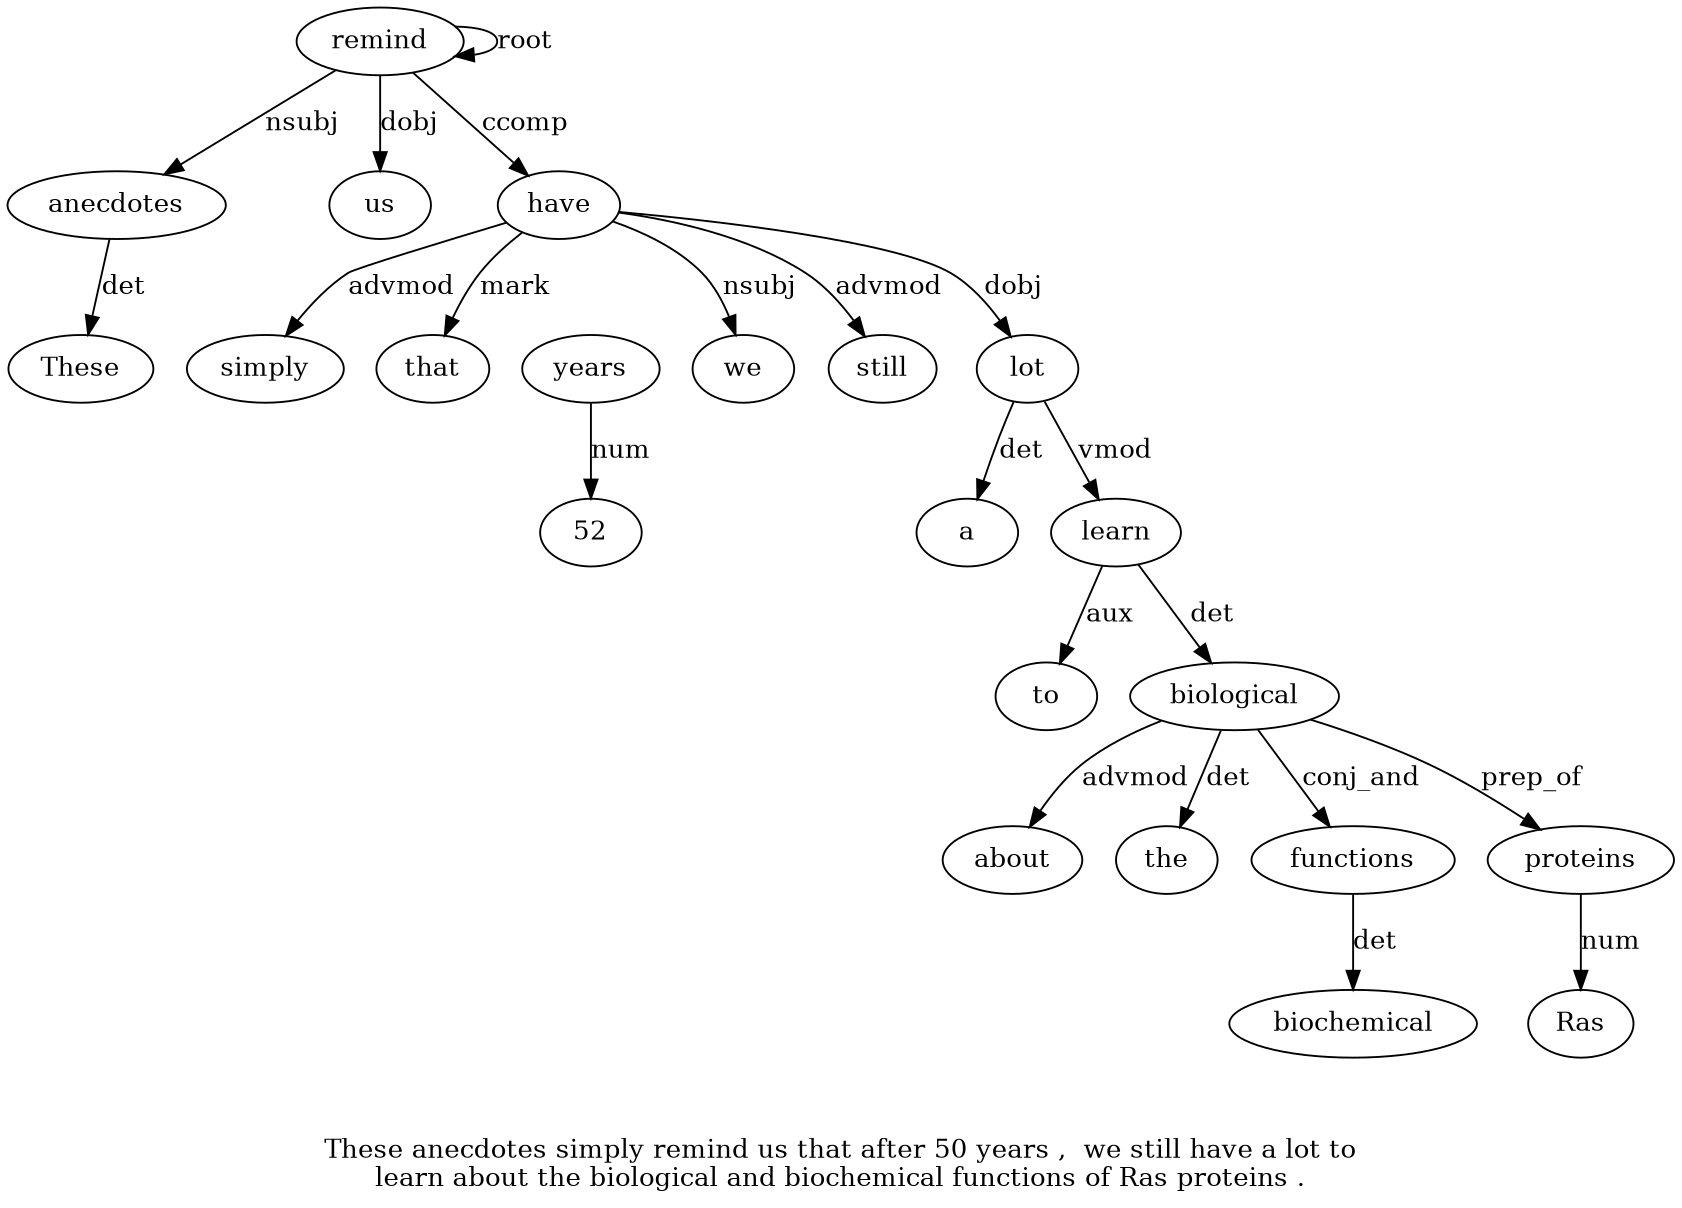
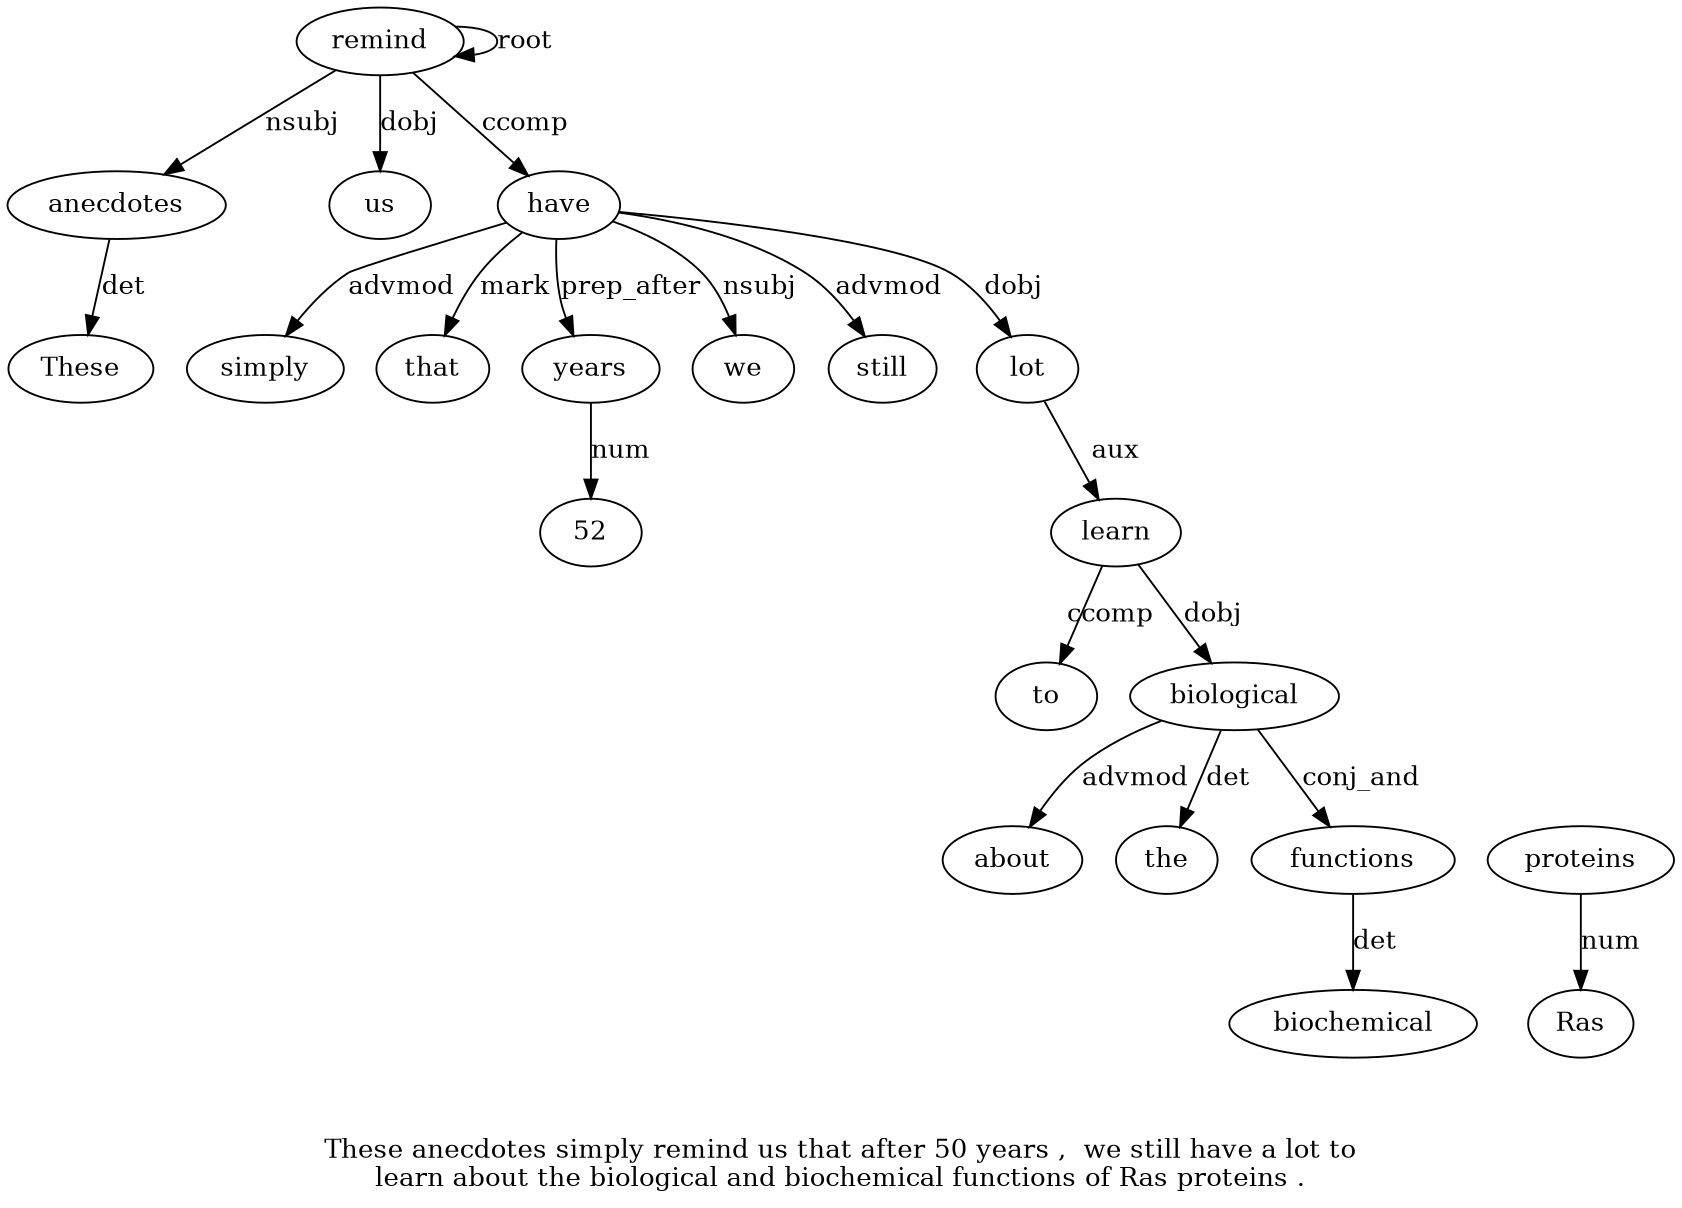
edge "have" -> "years": added, label "prep_after"
edge "lot" -> "learn": label "vmod" -> "aux"
node "a": removed
edge "learn" -> "to": label "aux" -> "ccomp"
edge "learn" -> "biological": label "det" -> "dobj"
edge "biological" -> "proteins": removed, label "prep_of"
